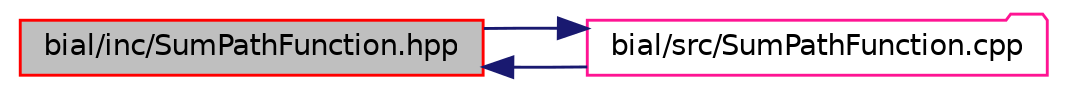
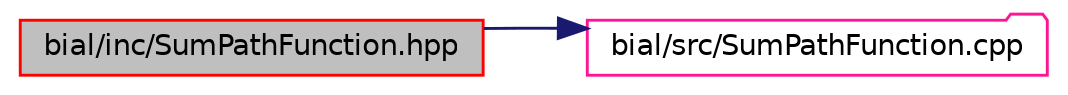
edge "bial/src/SumPathFunction.cpp" -> "bial/inc/SumPathFunction.hpp": removed
